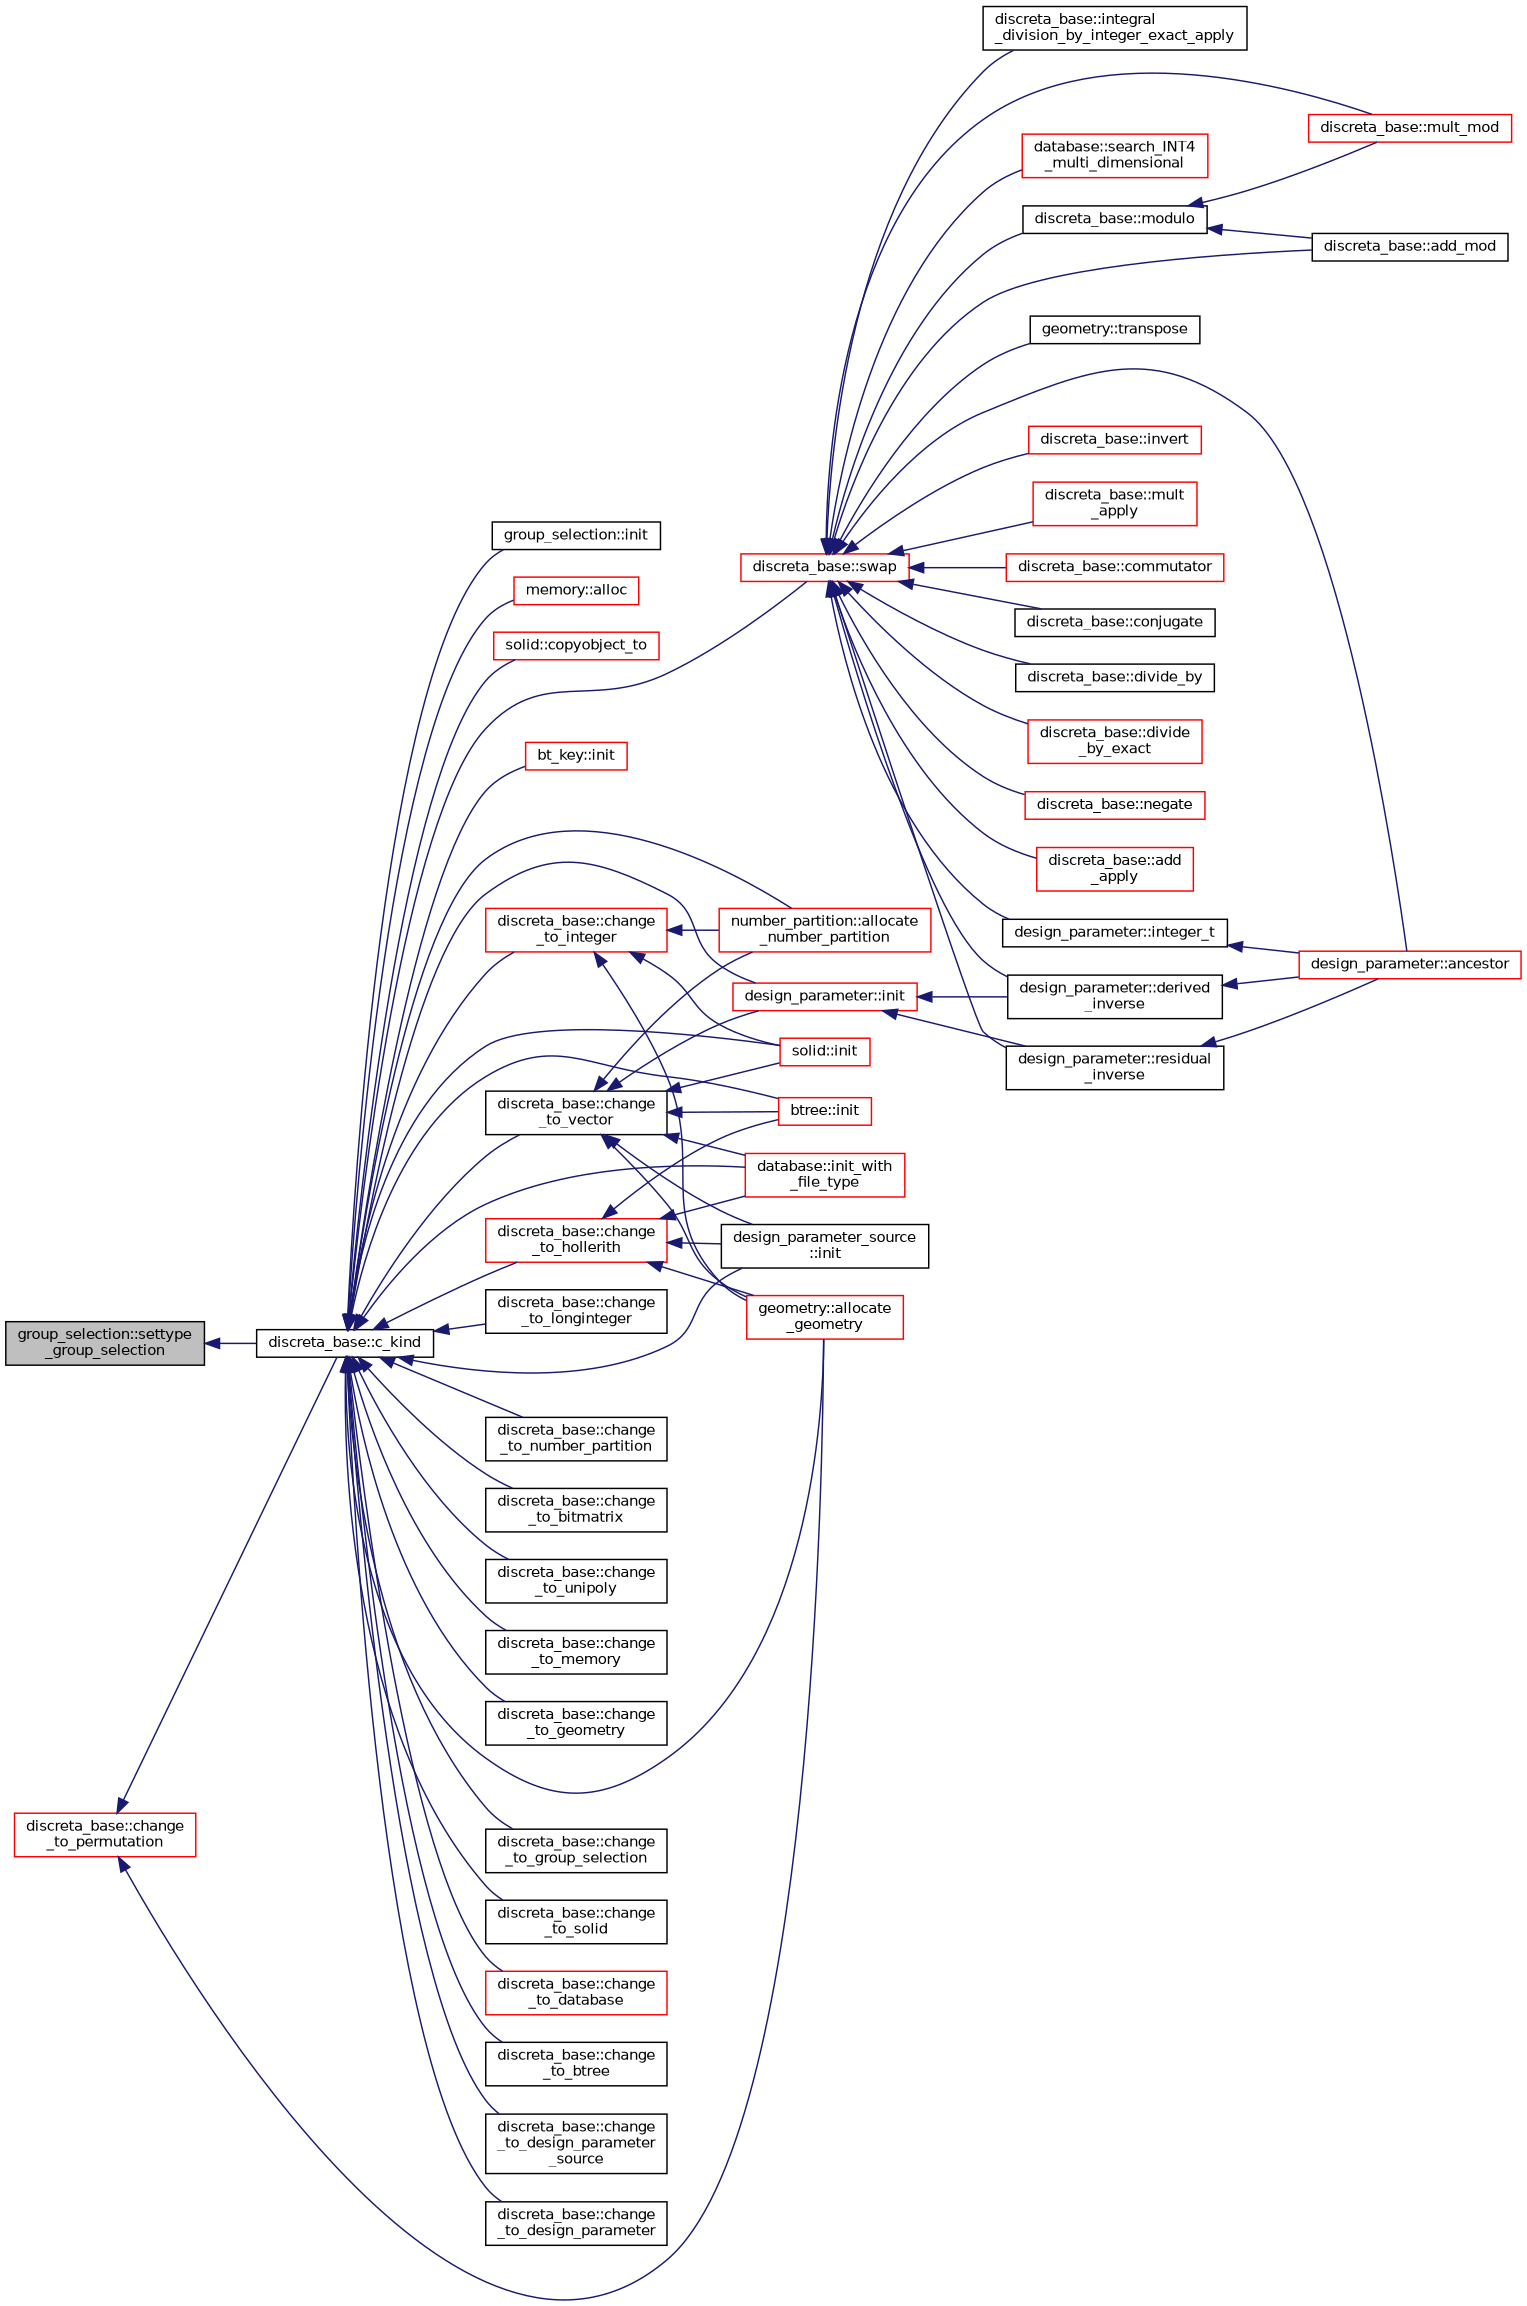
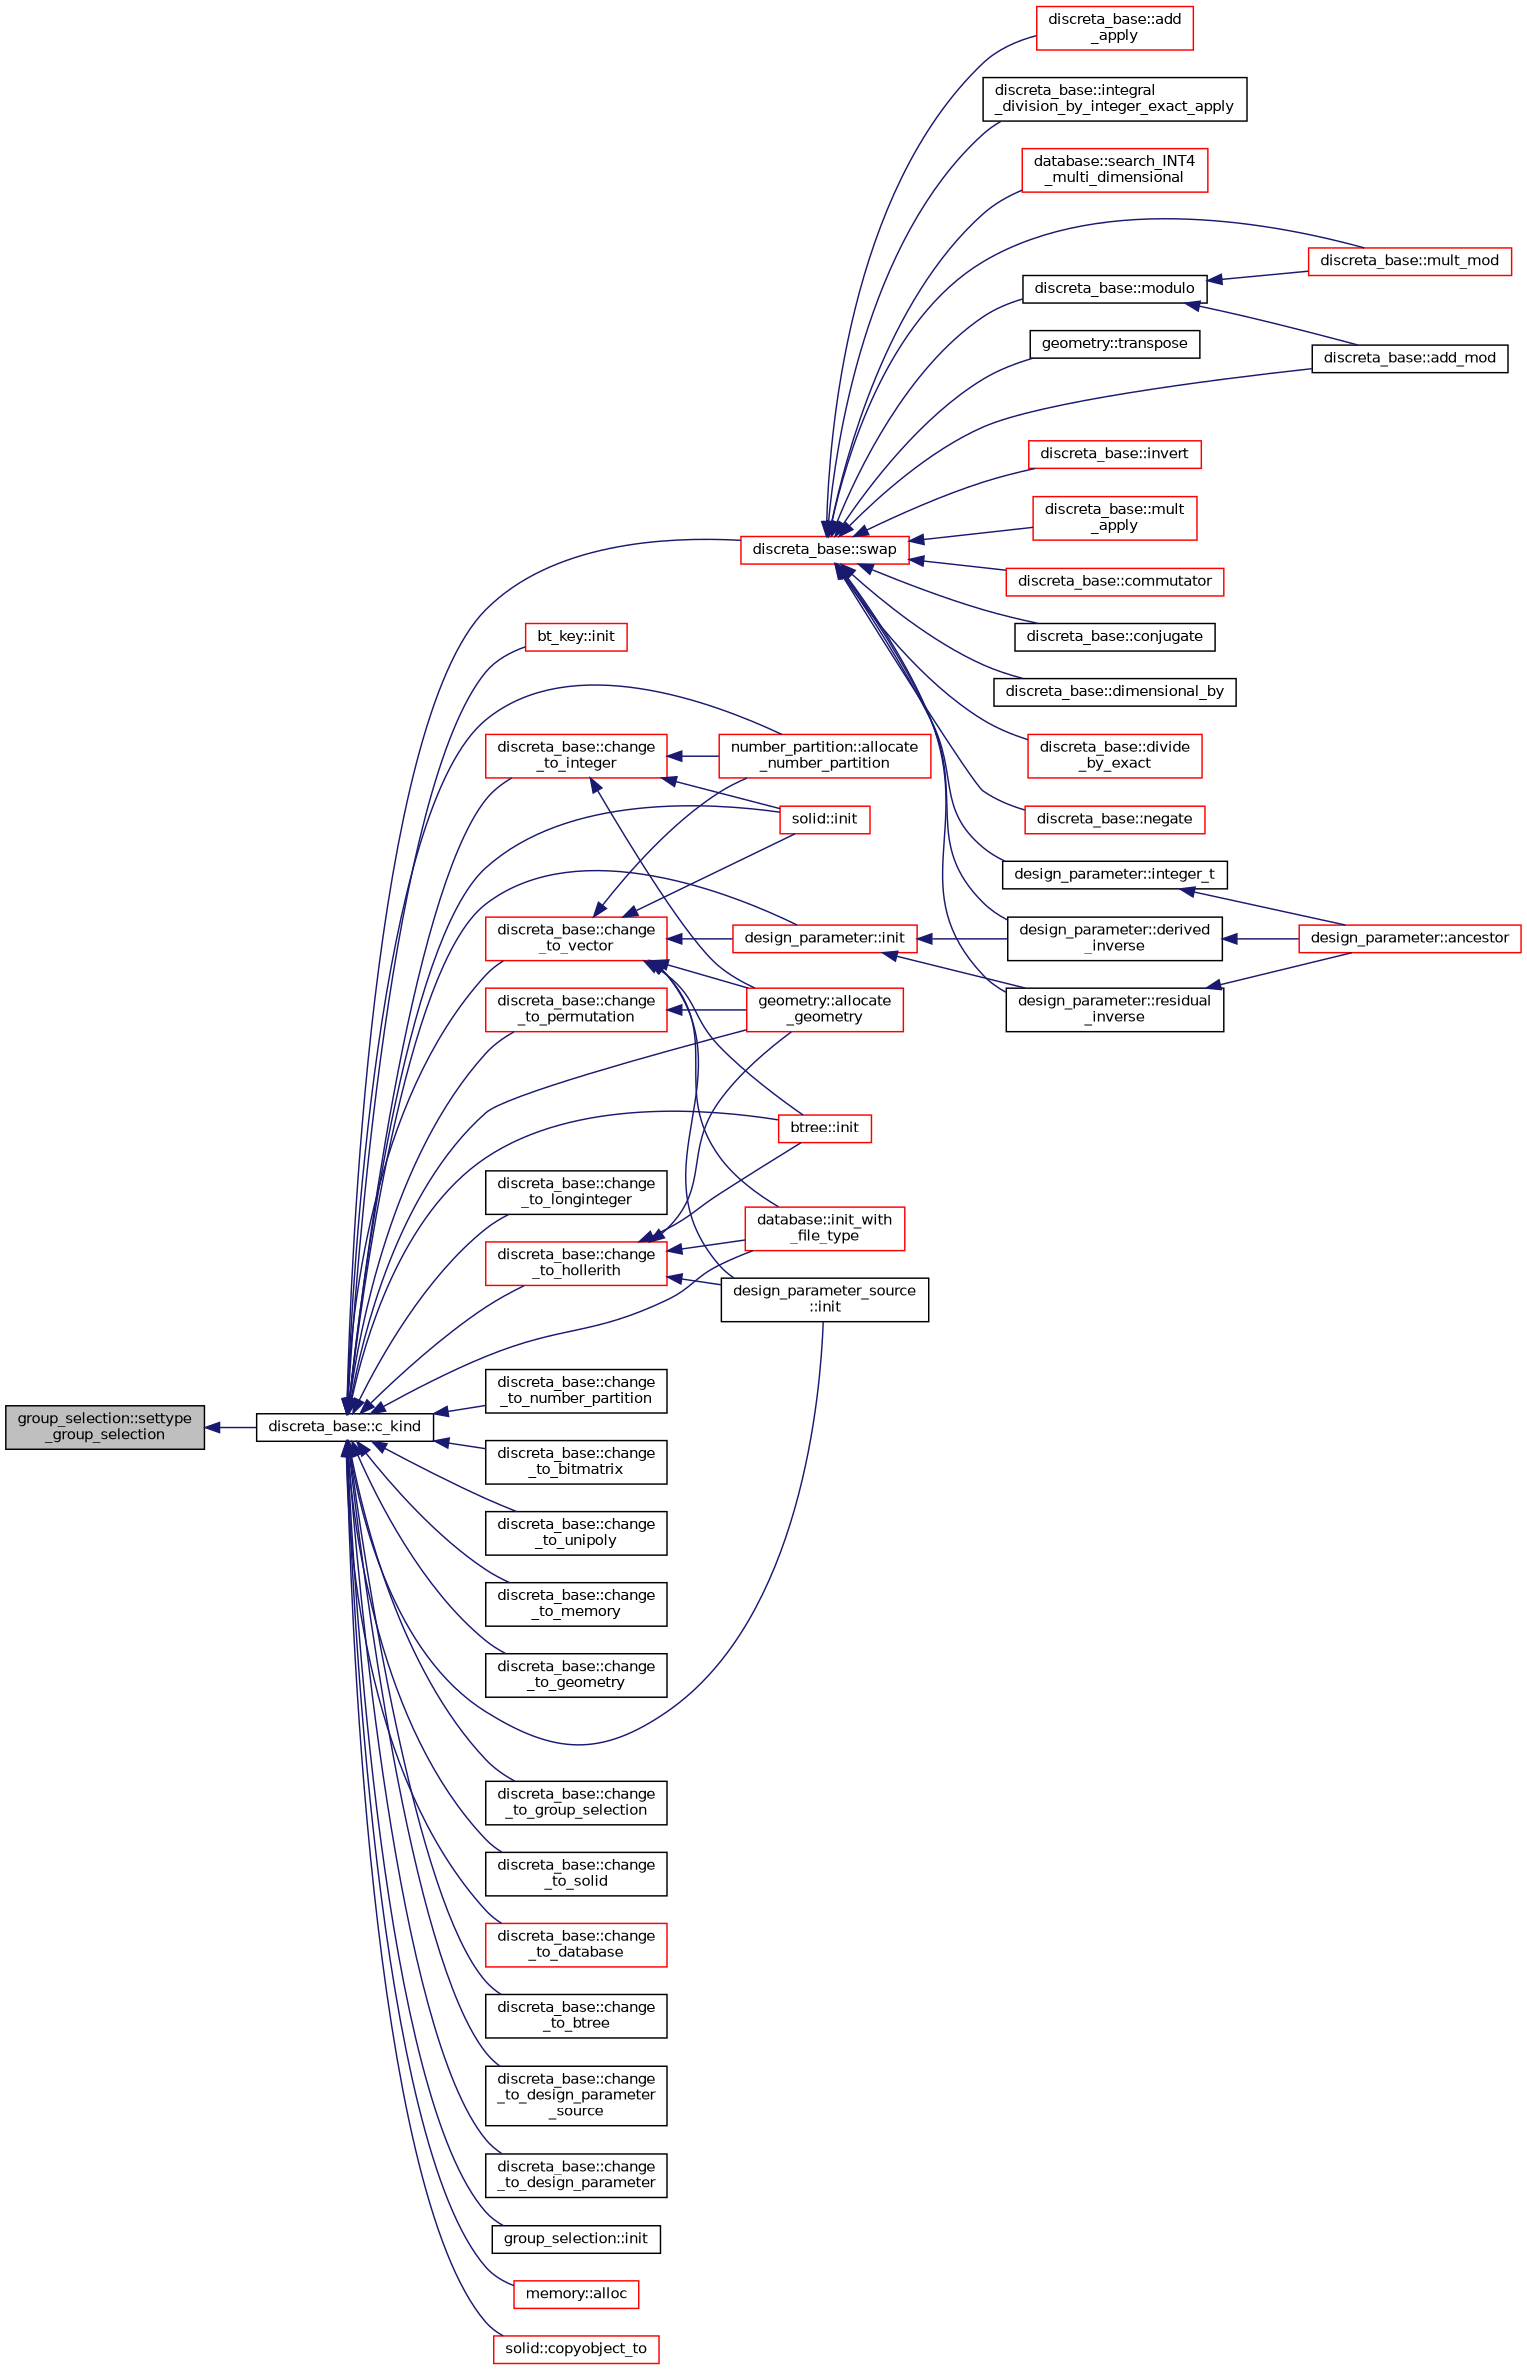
edge "design_parameter::ancestor" -> "discreta_base::swap": removed
node "discreta_base::divide_by": label "discreta_base::divide_by" -> "discreta_base::dimensional_by"
node "discreta_base::change _to_vector": color black -> red
edge "discreta_base::c_kind" -> "discreta_base::change _to_permutation": reversed
